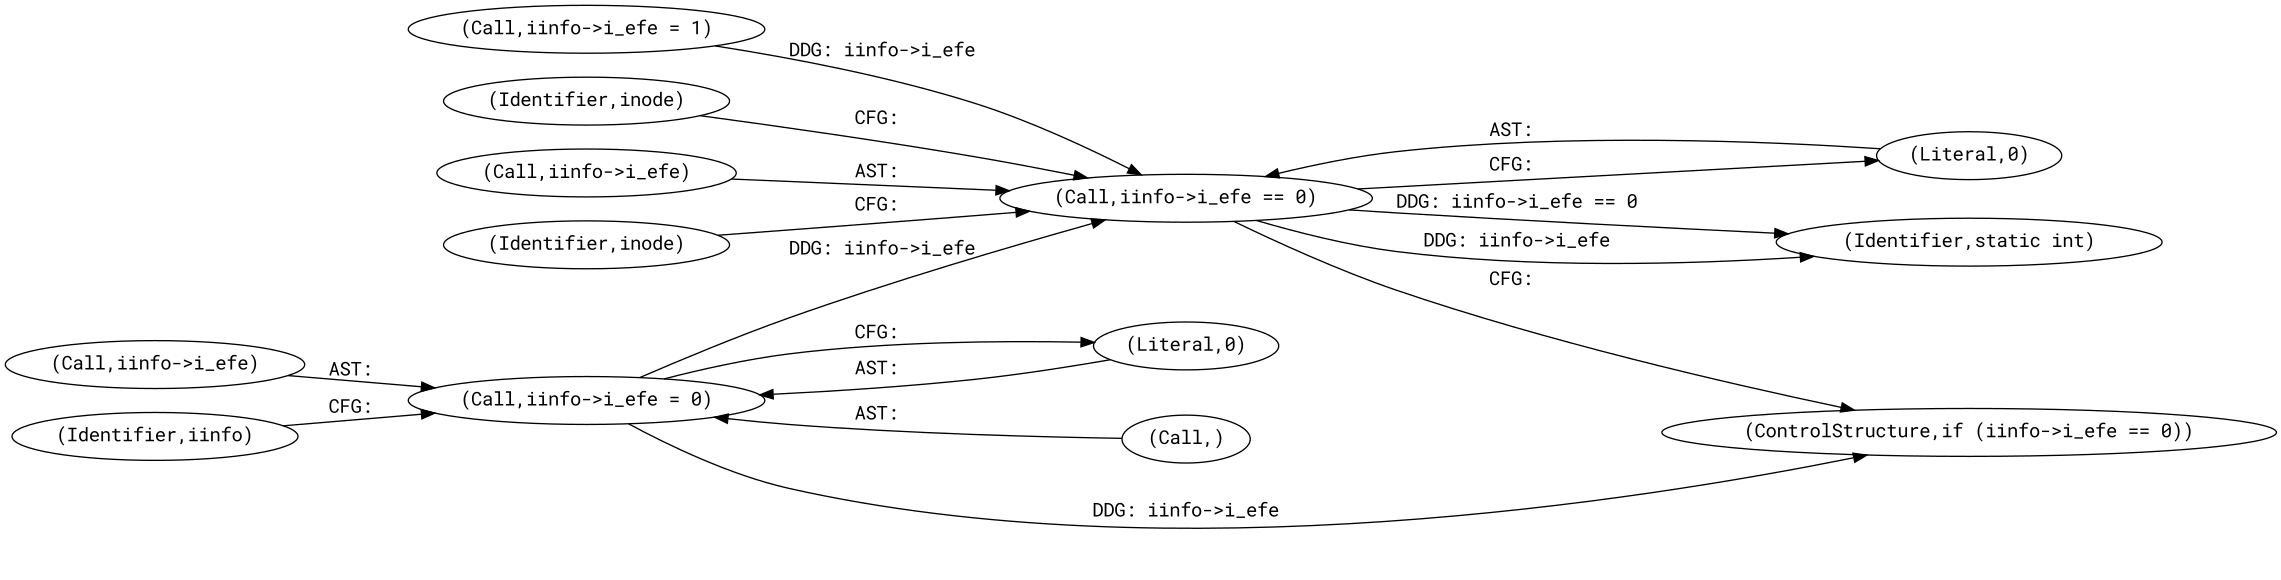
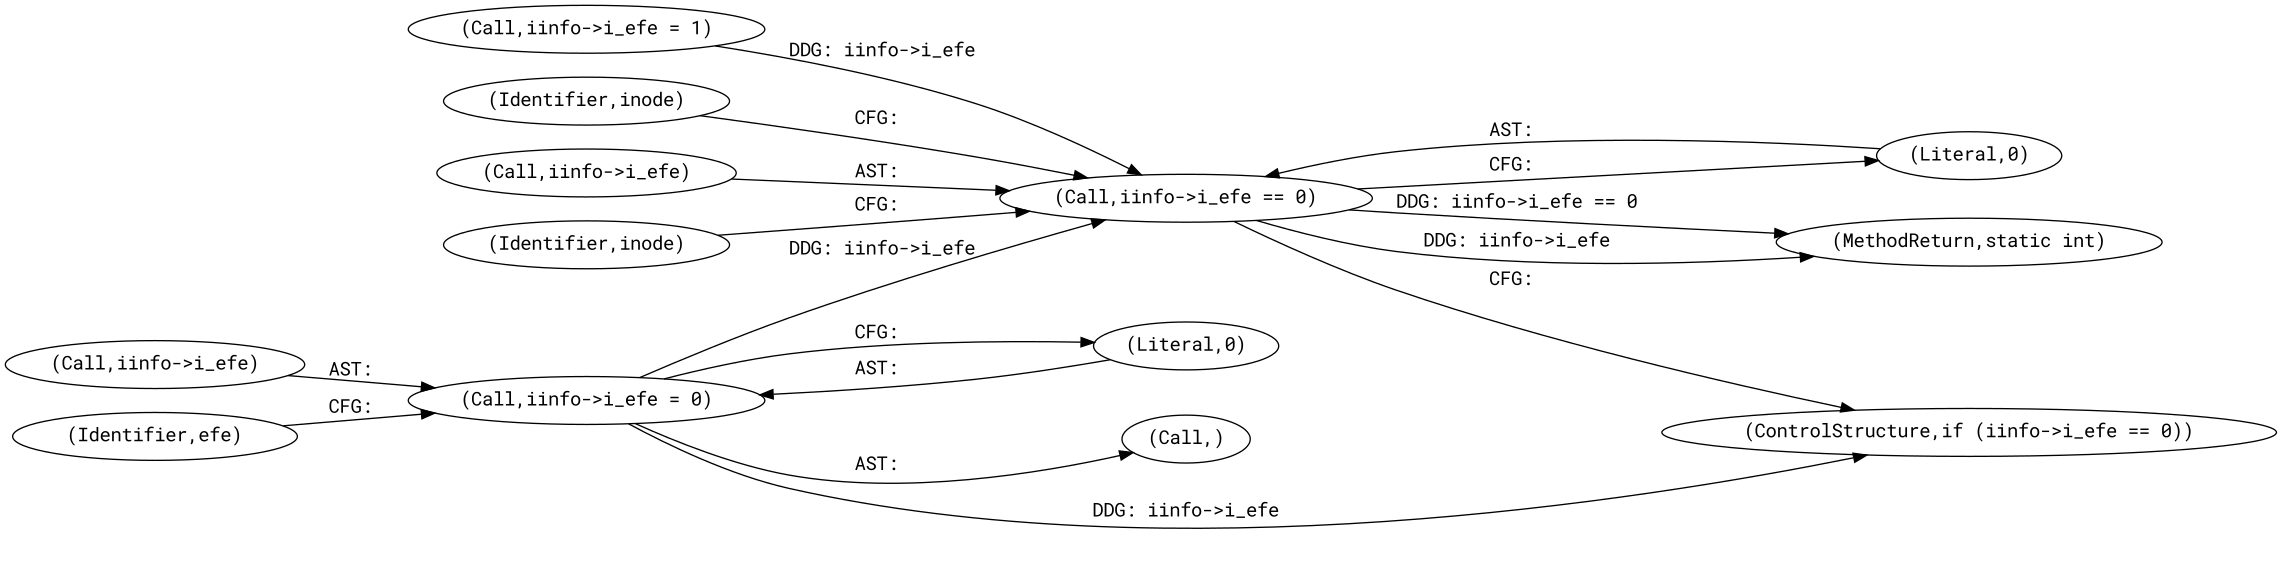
node "(Identifier,static int)": label "(Identifier,static int)" -> "(MethodReturn,static int)"
edge "(Call,)" -> "(Call,iinfo->i_efe = 0)": reversed
node "(Identifier,iinfo)": label "(Identifier,iinfo)" -> "(Identifier,efe)"
